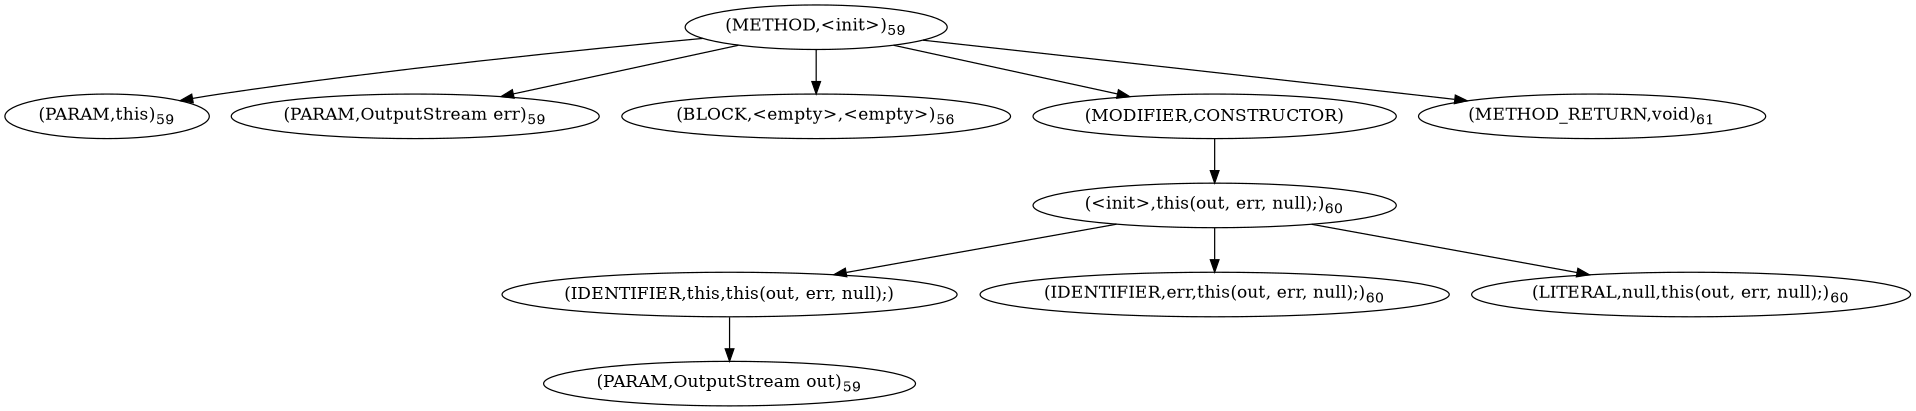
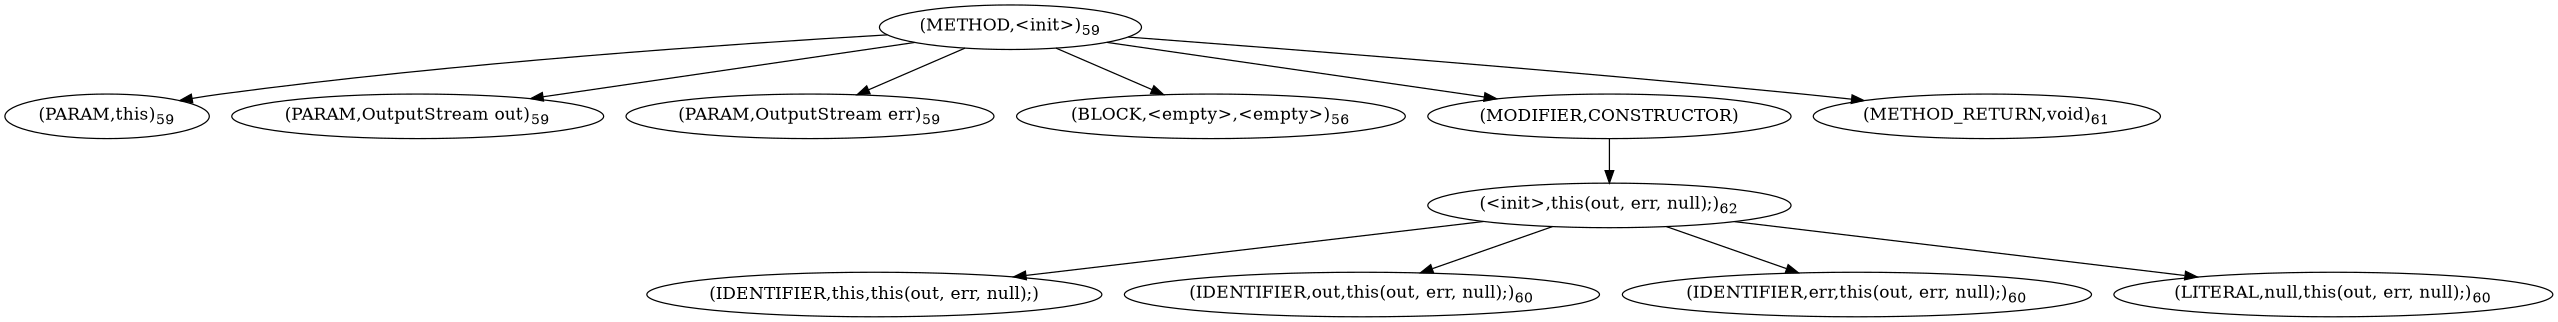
node "(<init>,this(out, err, null);)": text "60" -> "62"
node "(IDENTIFIER,out,this(out, err, null);)": added
edge "(IDENTIFIER,this,this(out, err, null);)" -> "(PARAM,OutputStream out)": now "(METHOD,<init>)" -> "(PARAM,OutputStream out)"
